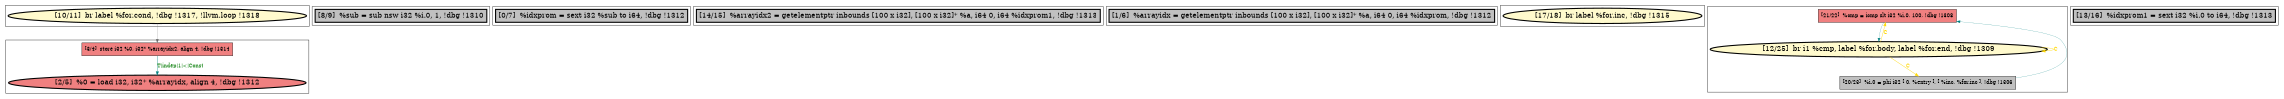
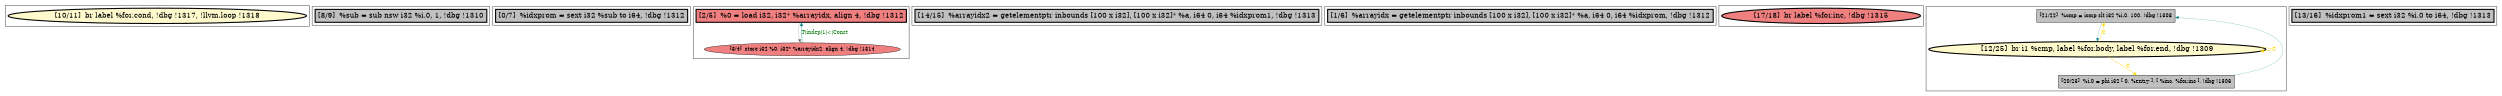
node "[17/18]  br label %for.inc, !dbg !1315": fillcolor lemonchiffon -> lightcoral
node "[21/22]  %cmp = icmp slt i32 %i.0, 100, !dbg !1308": fillcolor lightcoral -> grey
edge "[10/11]  br label %for.cond, !dbg !1317, !llvm.loop !1318" -> "[3/4]  store i32 %0, i32* %arrayidx2, align 4, !dbg !1314": now "[2/5]  %0 = load i32, i32* %arrayidx, align 4, !dbg !1312" -> "[3/4]  store i32 %0, i32* %arrayidx2, align 4, !dbg !1314"
node "[3/4]  store i32 %0, i32* %arrayidx2, align 4, !dbg !1314": shape box -> ellipse
node "[2/5]  %0 = load i32, i32* %arrayidx, align 4, !dbg !1312": shape ellipse -> box
